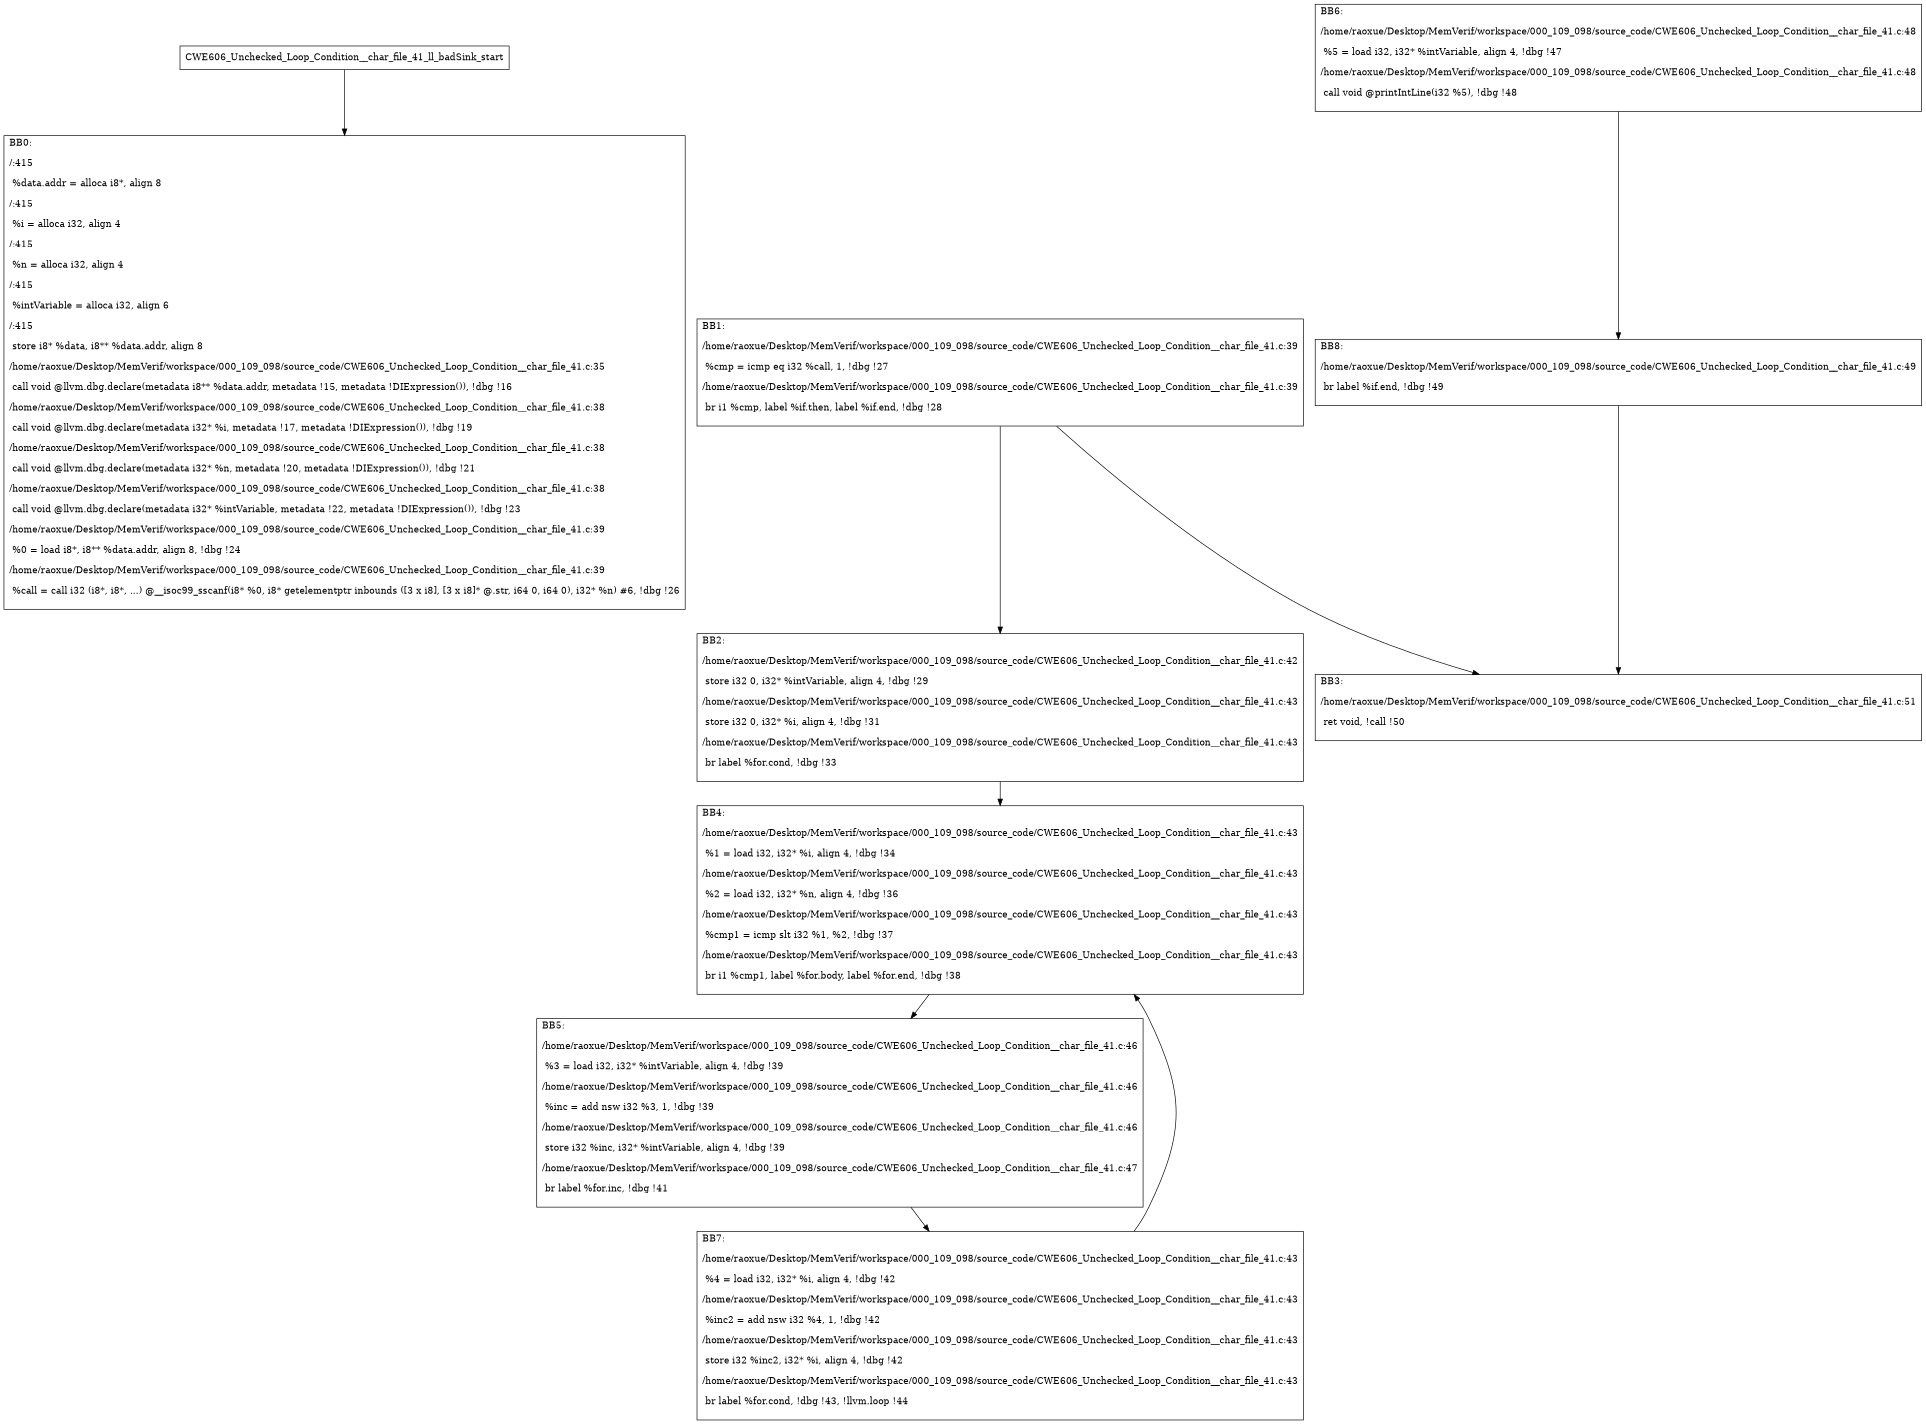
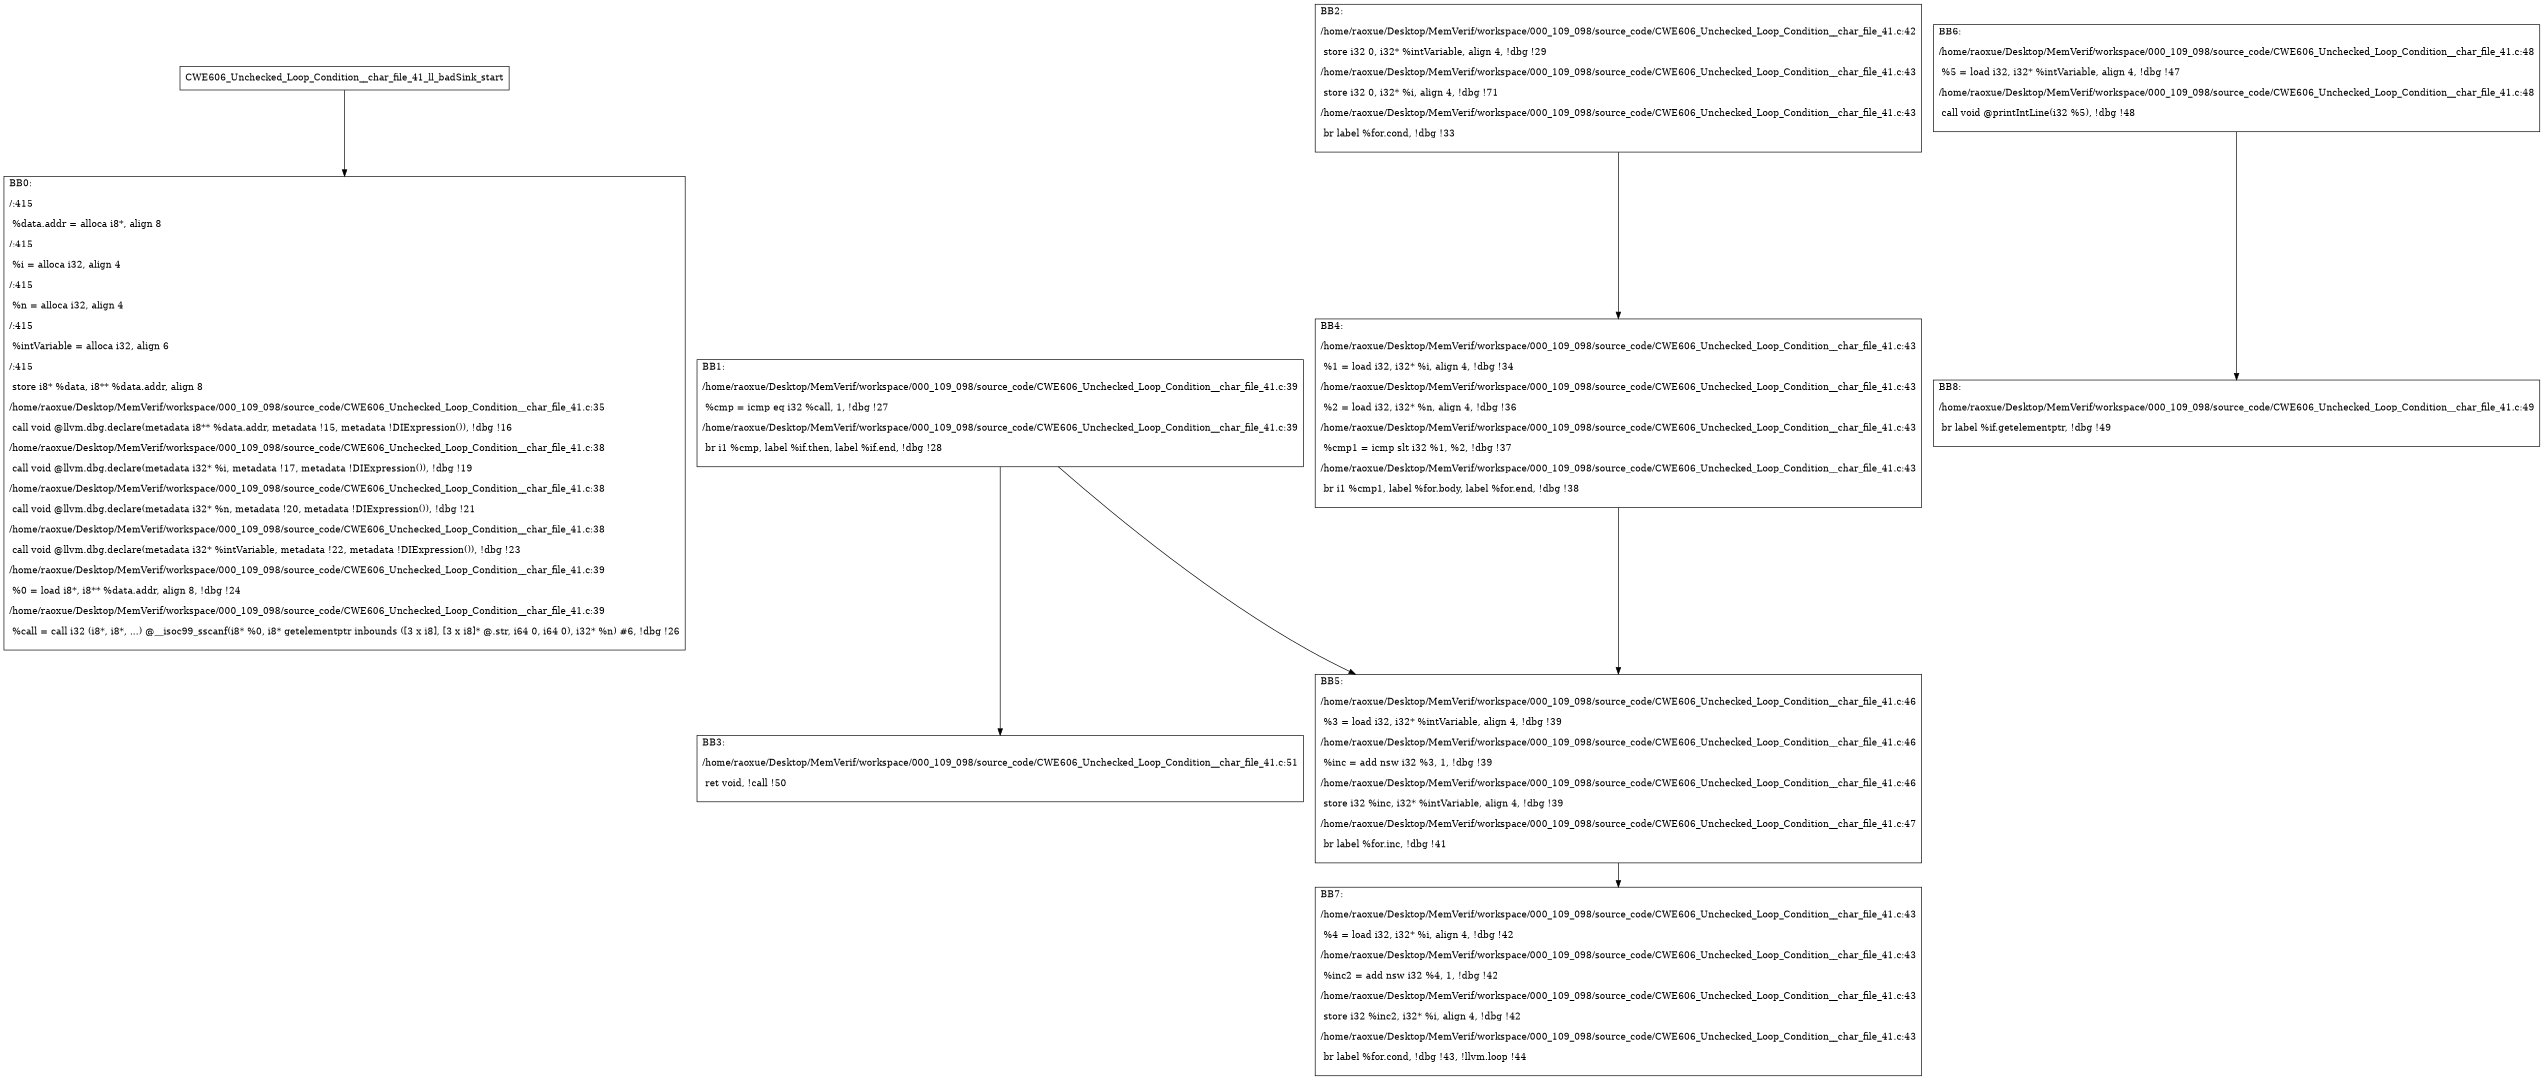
node "BB8:": text "br label %if.end, !dbg !49" -> "br label %if.getelementptr, !dbg !49"
edge "BB1:" -> "BB2:": now "BB1:" -> "BB5:"
edge "BB8:" -> "BB3:": removed
node "BB2:": text "store i32 0, i32* %i, align 4, !dbg !31" -> "store i32 0, i32* %i, align 4, !dbg !71"
edge "BB7:" -> "BB4:": removed
